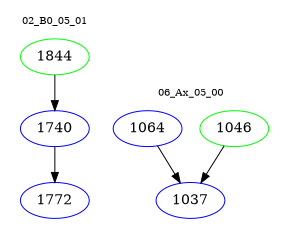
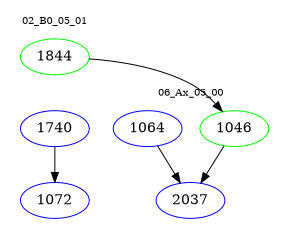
edge "1844" -> "1740": now "1844" -> "1046"
node "1772": label "1772" -> "1072"
node "1037": label "1037" -> "2037"
